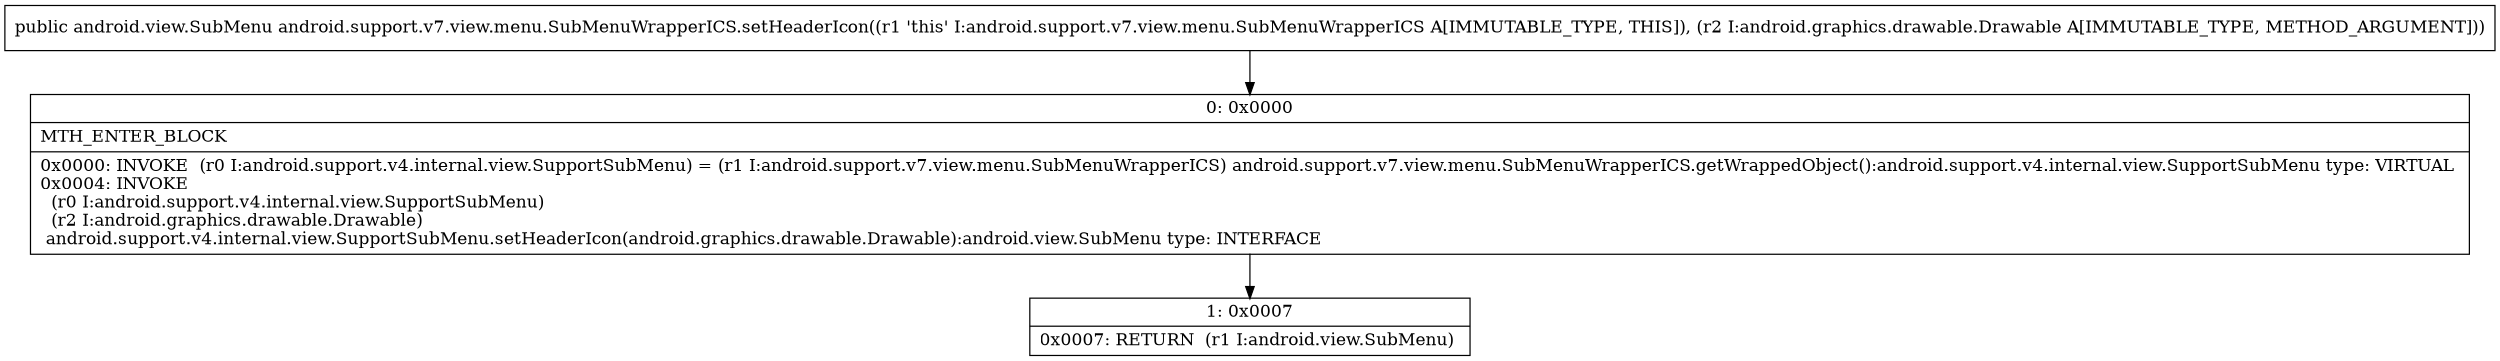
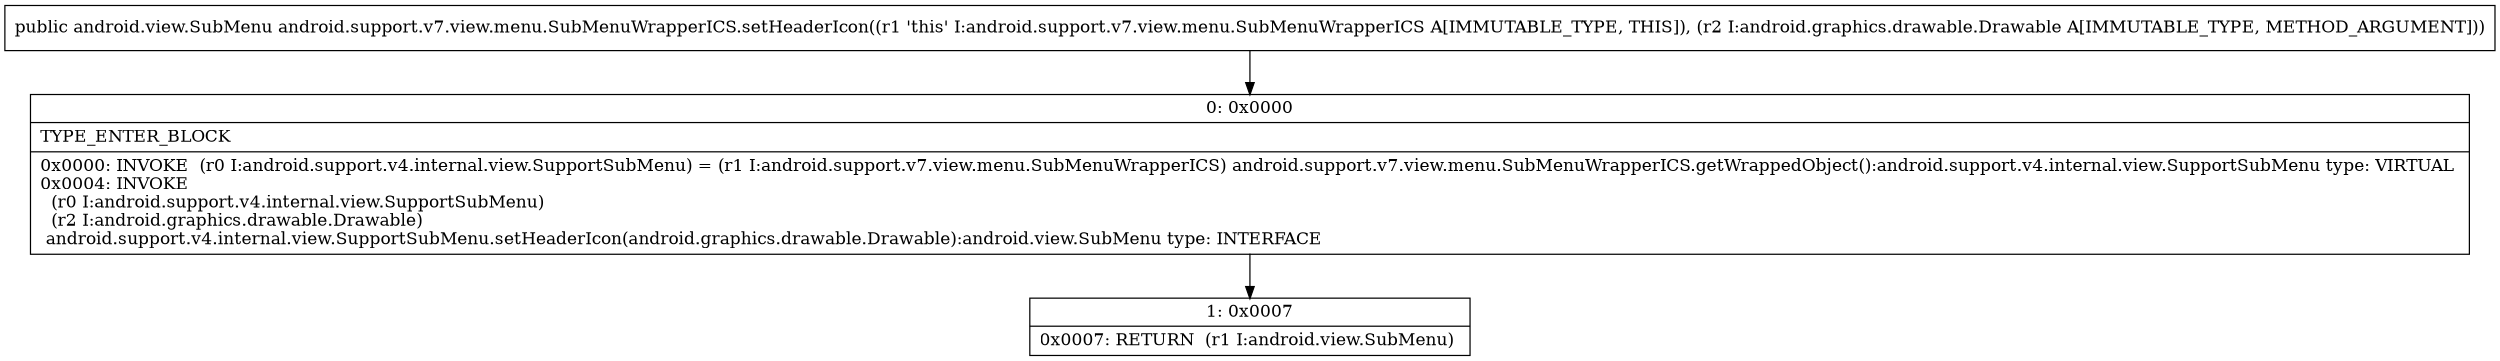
node "0: 0x0000": text "MTH_ENTER_BLOCK" -> "TYPE_ENTER_BLOCK"
